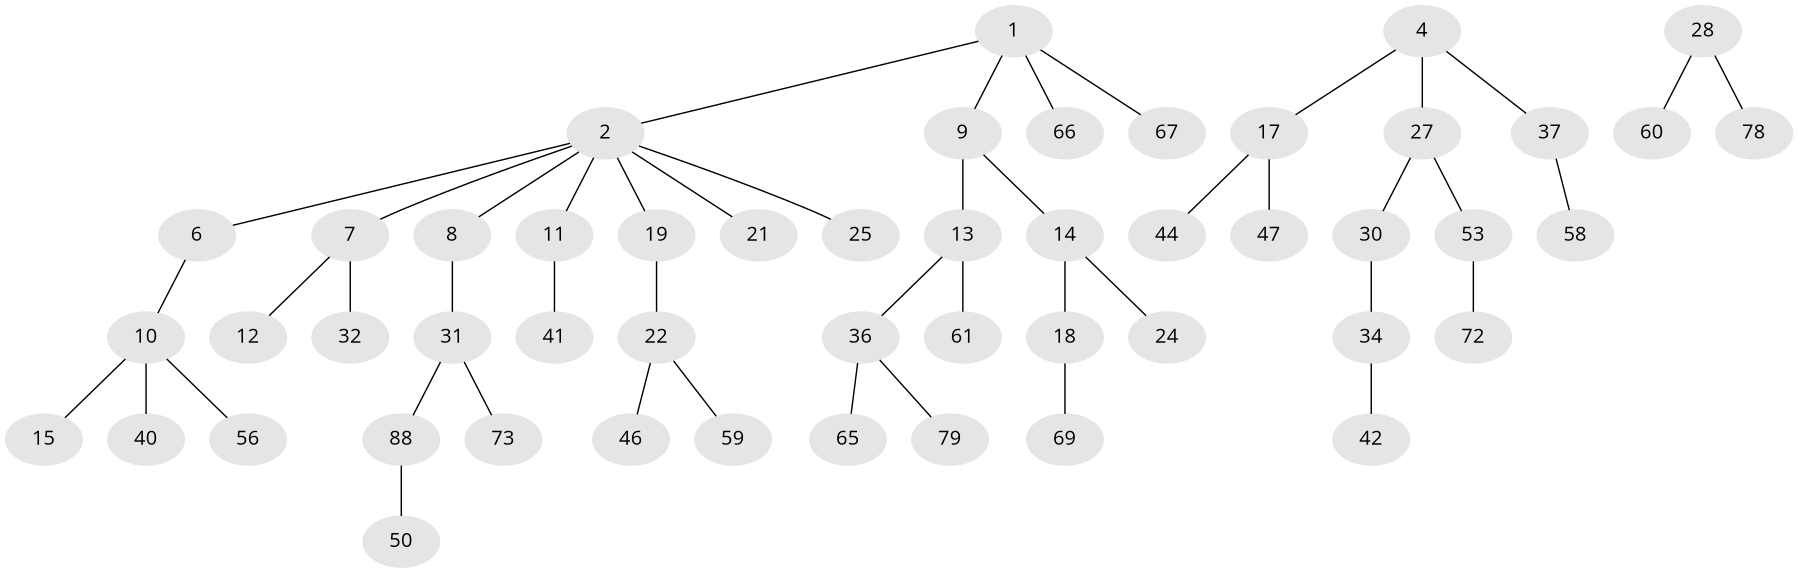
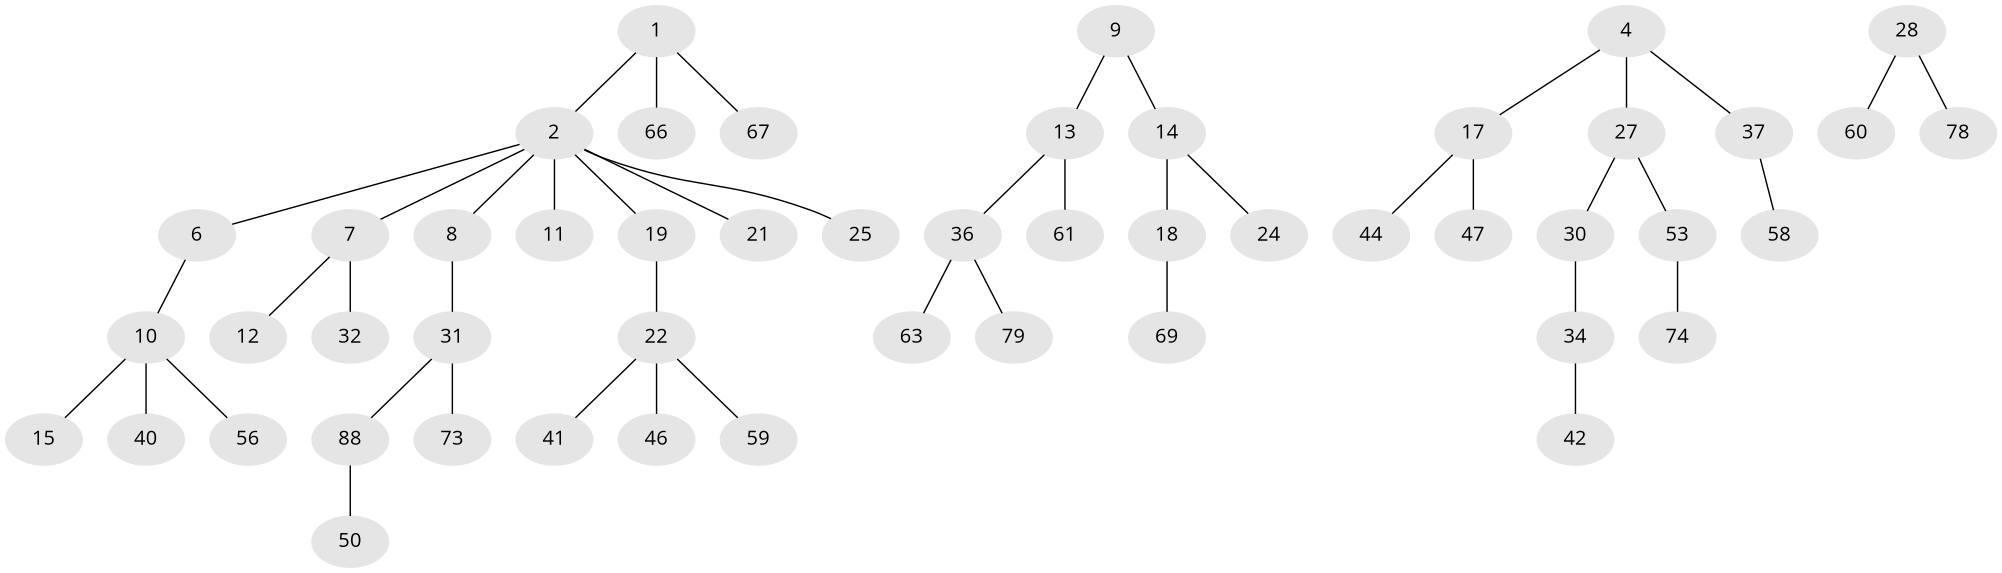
edge "1" -- "9": removed
edge "11" -- "41": now "22" -- "41"
node "72": label "72" -> "74"
node "65": label "65" -> "63"
